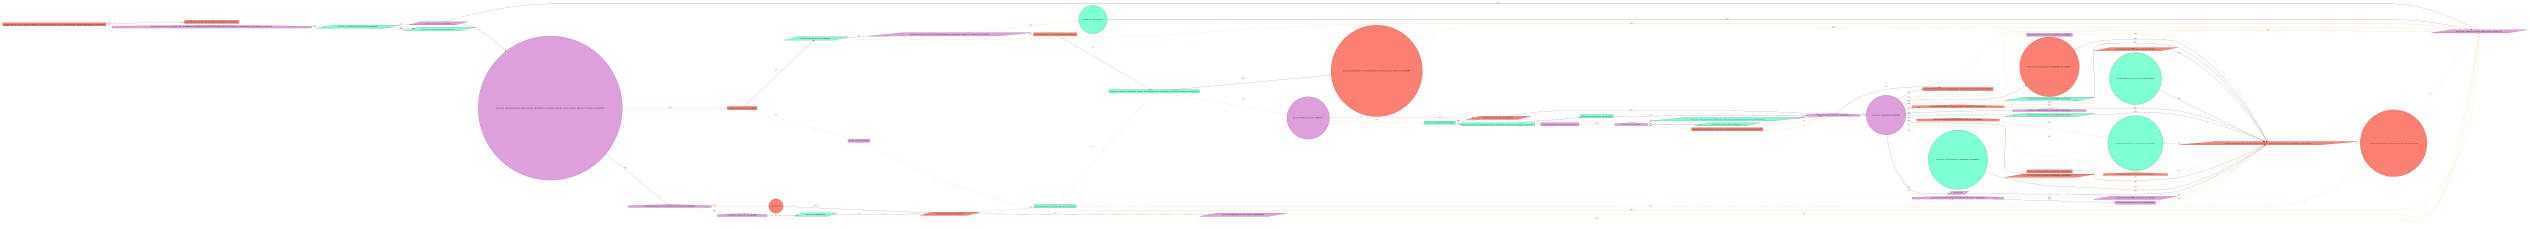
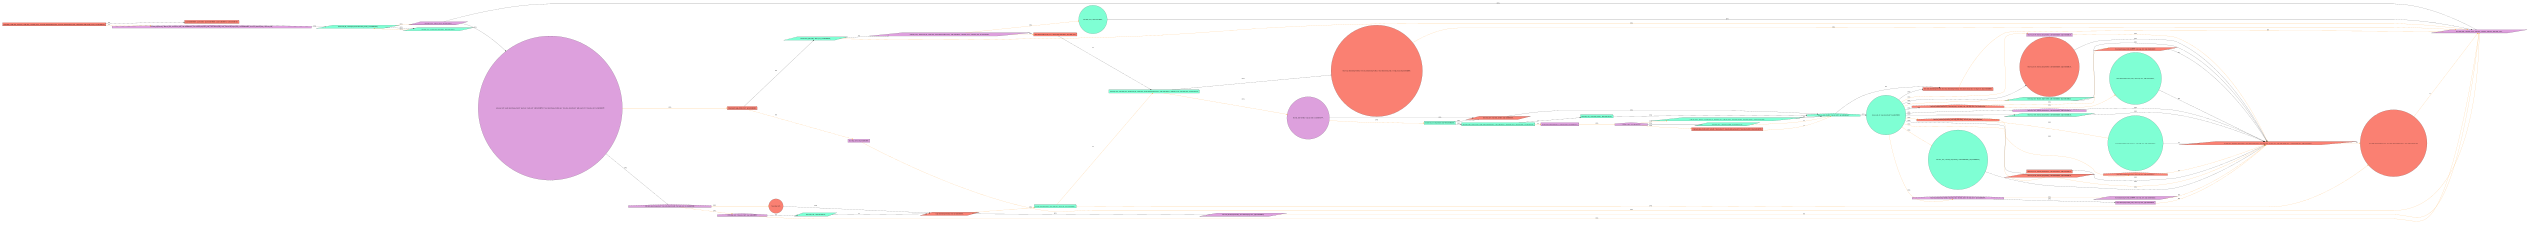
node "'lea eax, [edi-0x42]', 'cmp al, 0x35', 'ja 0x804d8ae',": fillcolor plum -> aquamarine
node "'movzx edi, al', 'jmp dword [edi*4+0x804f8f8]',": fillcolor plum -> aquamarine
node "'mov eax, 0x0',": removed
